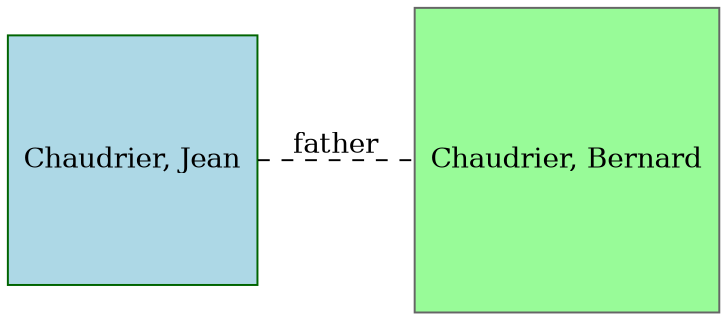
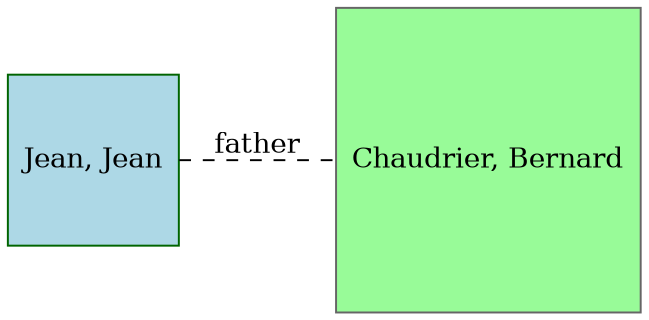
node "Chaudrier, Jean": label "Chaudrier, Jean" -> "Jean, Jean"
